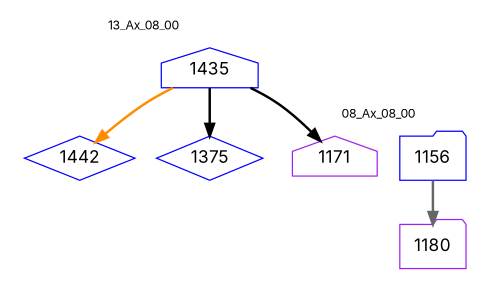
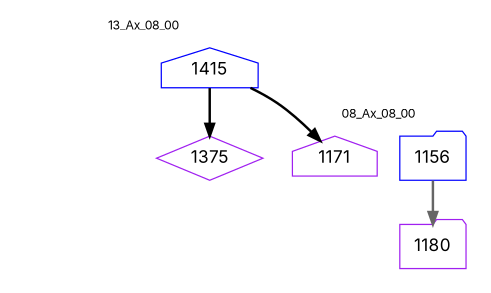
node "1435": label "1435" -> "1415"
node "1442": removed
node "1375": color blue -> purple
